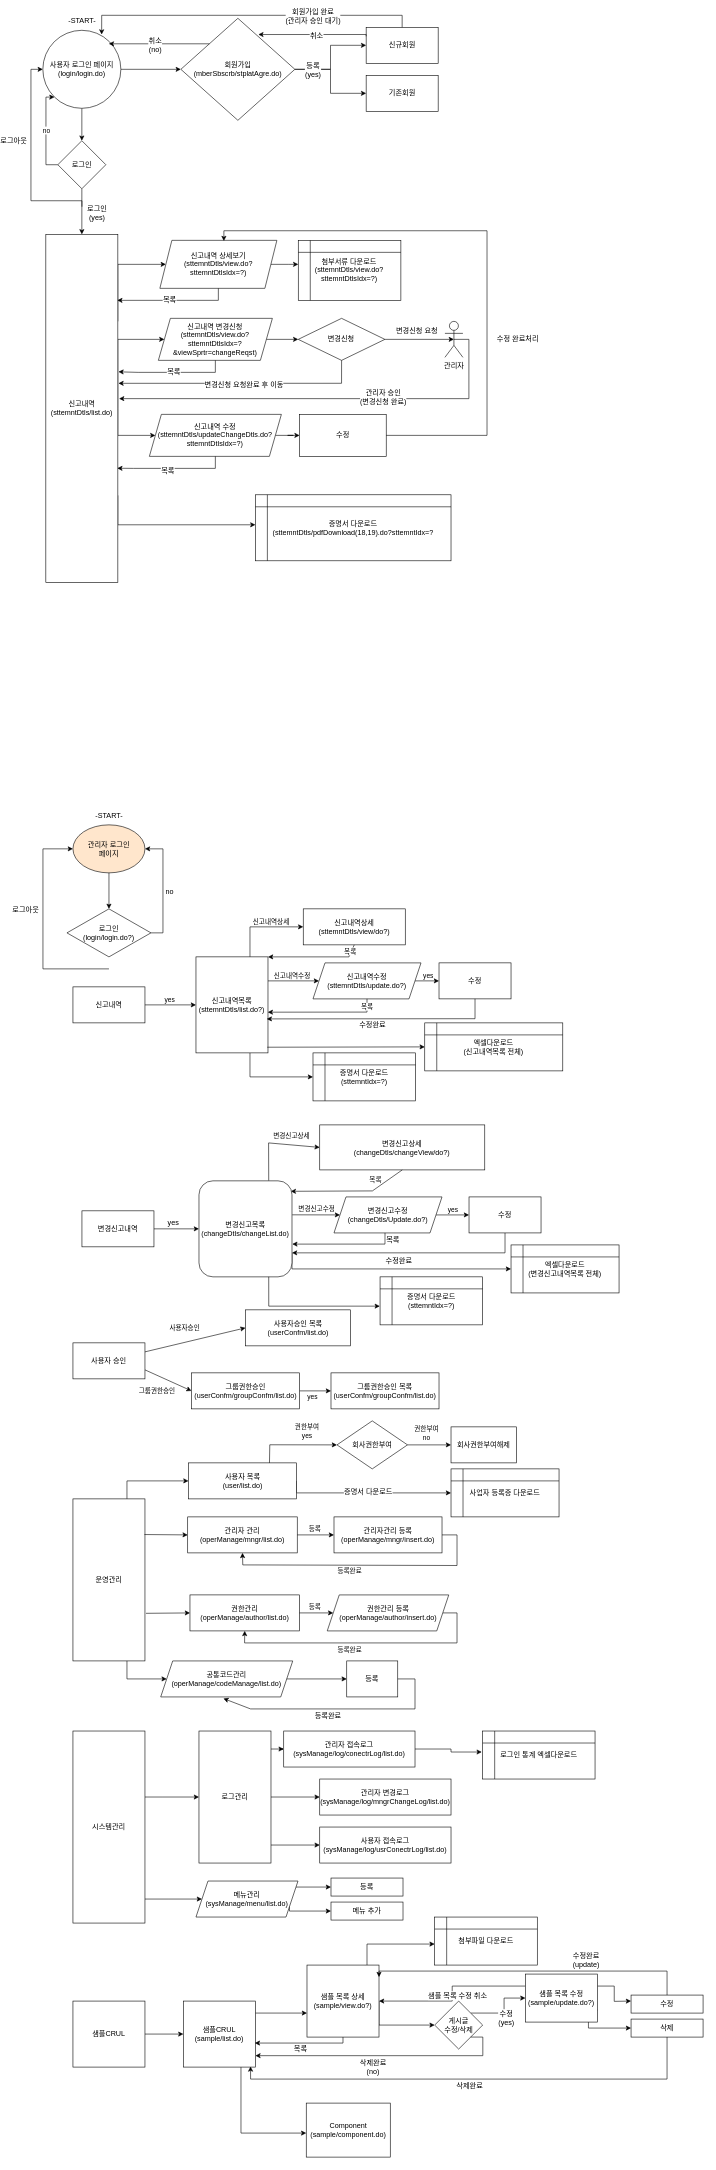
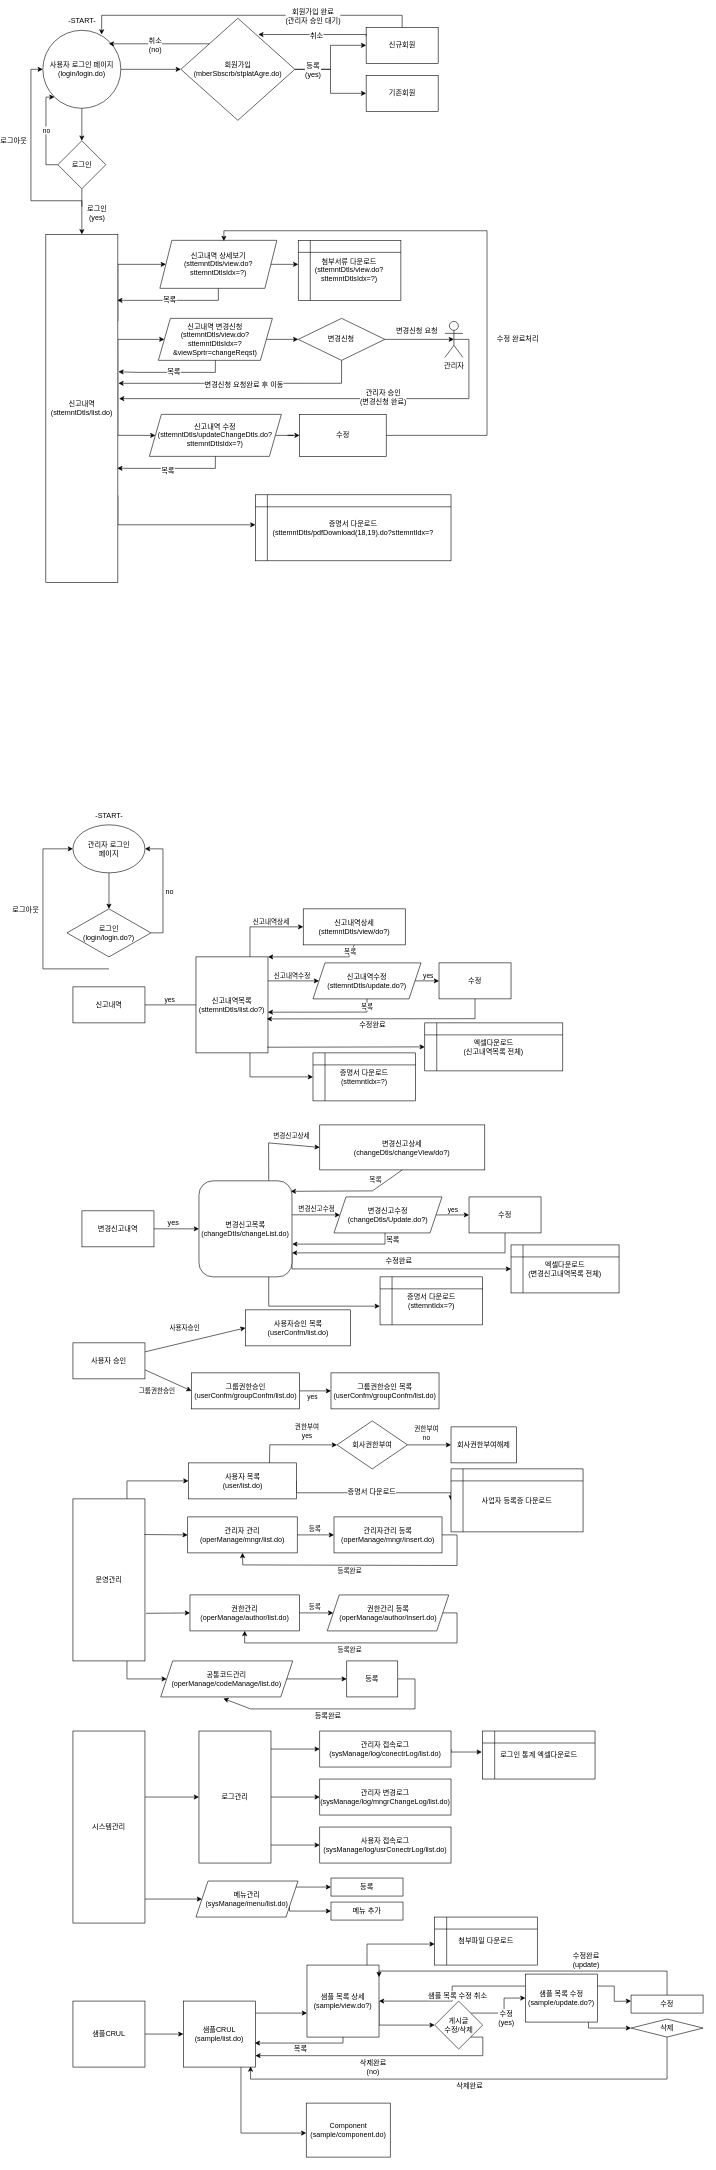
node "관리자 로그인 페이지": fillcolor #ffe6cc -> #ffffff
edge "신고내역" -> "신고내역목록 (sttemntDtls/list.do?)": arrowhead classic -> none
node "사업자 등록증 다운로드": size 108x48 -> 132x63
node "관리자 접속로그 (sysManage/log/conectrLog/list.do)": moved (349, 1749) -> (385, 1749)
node "삭제": shape rectangle -> diamond
